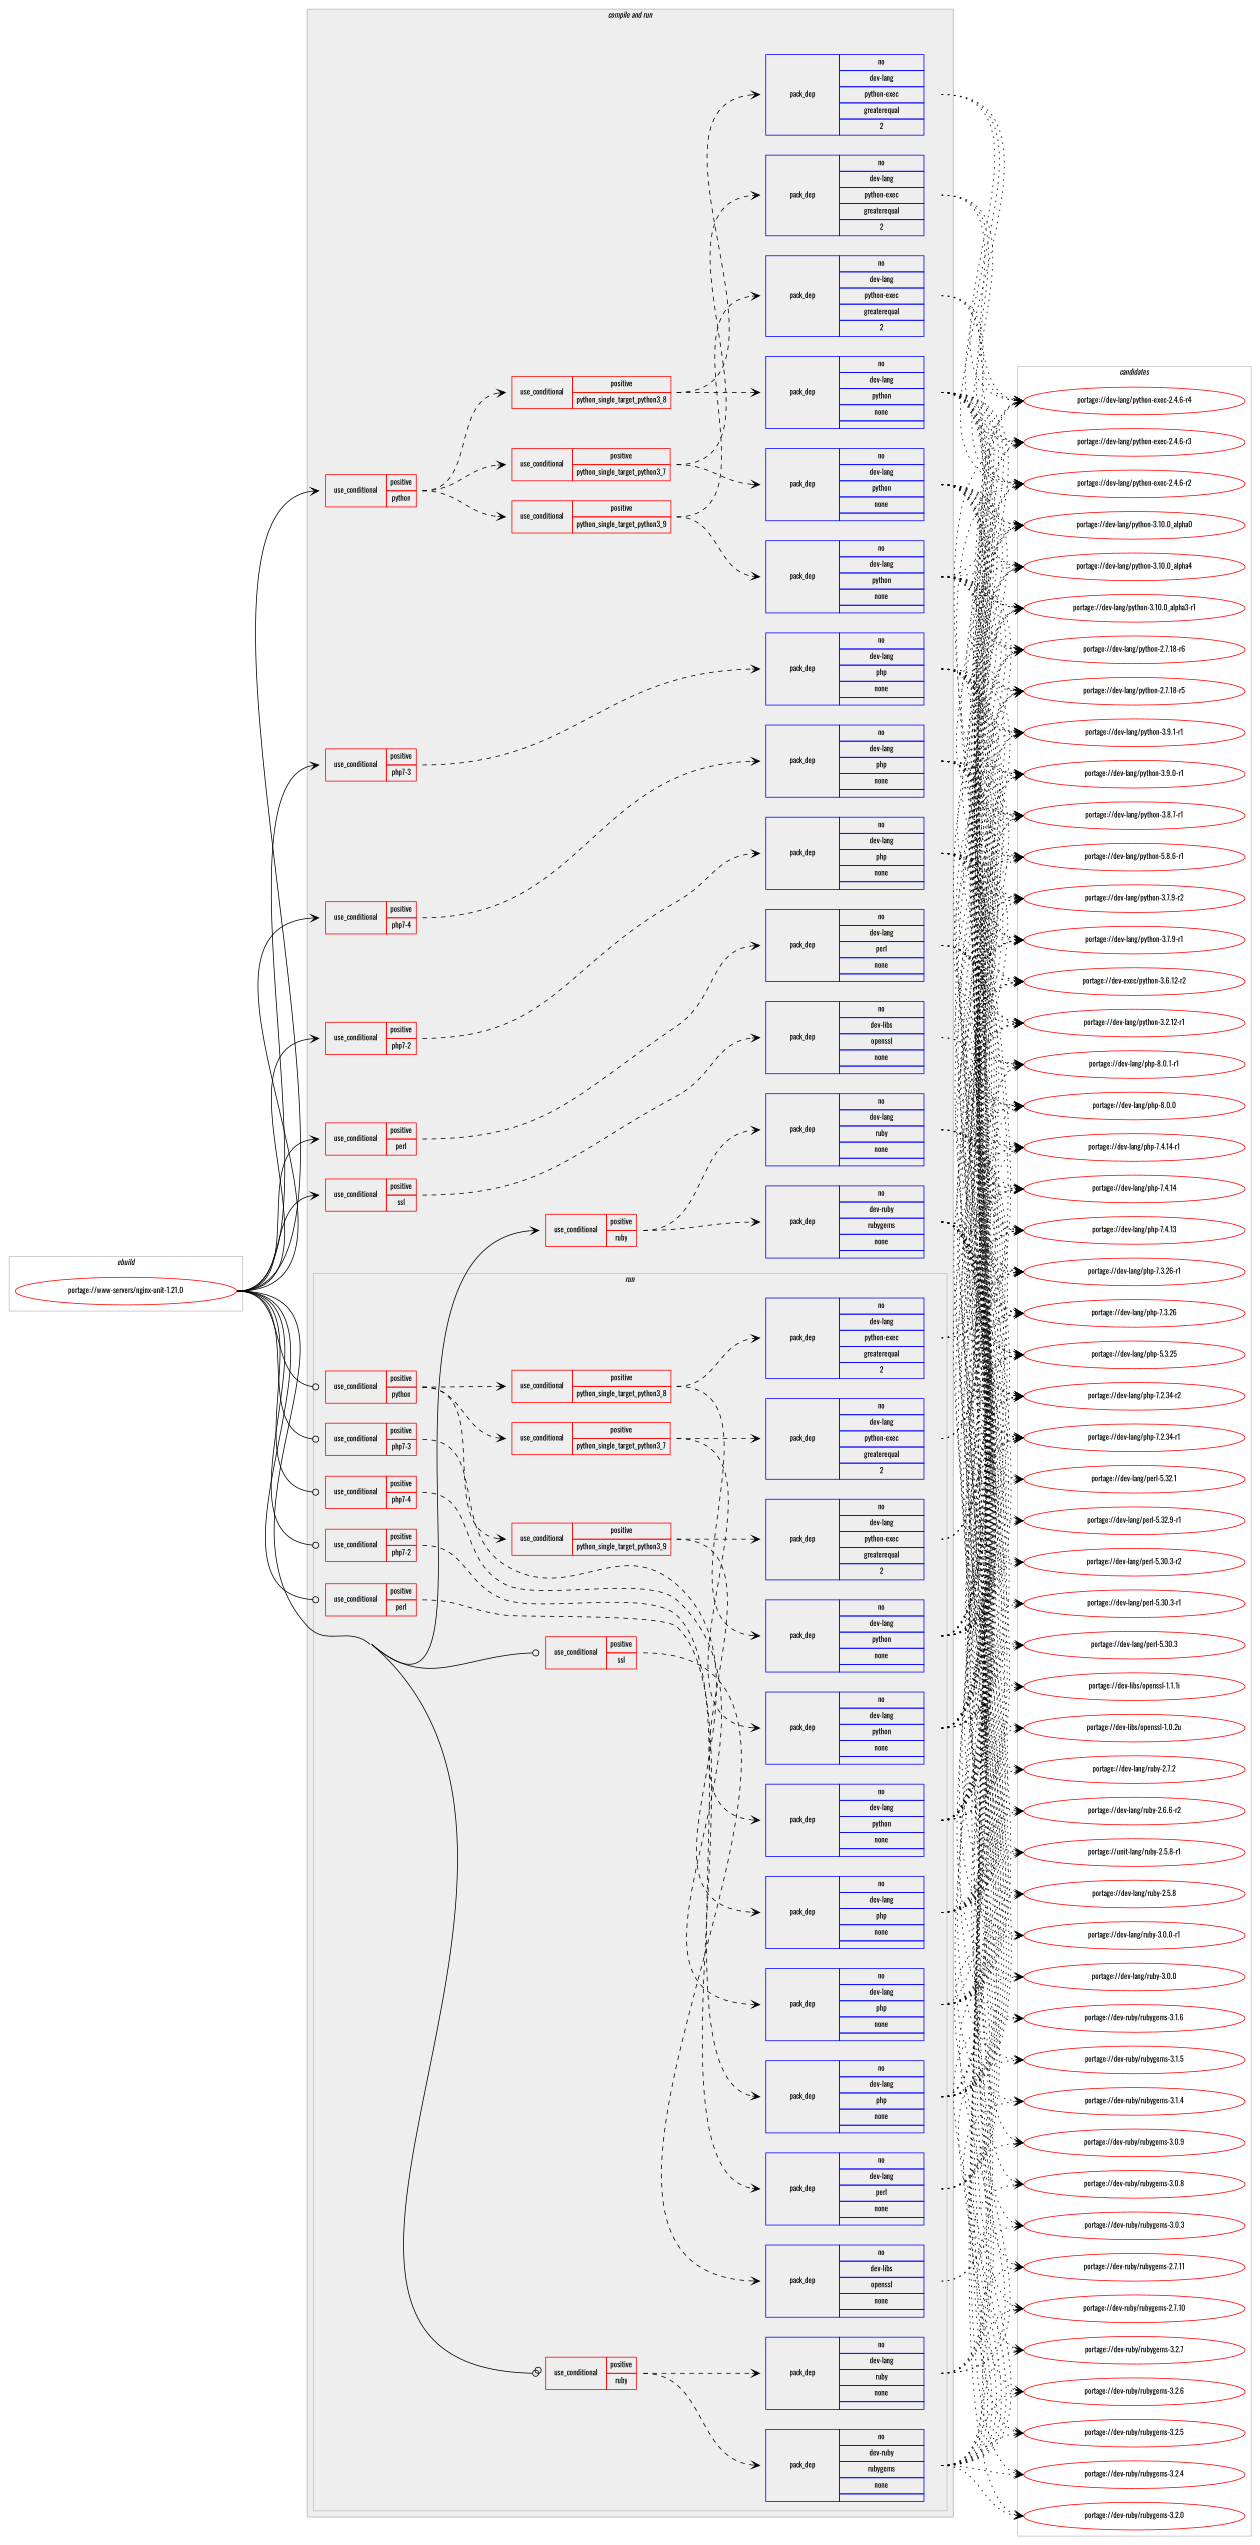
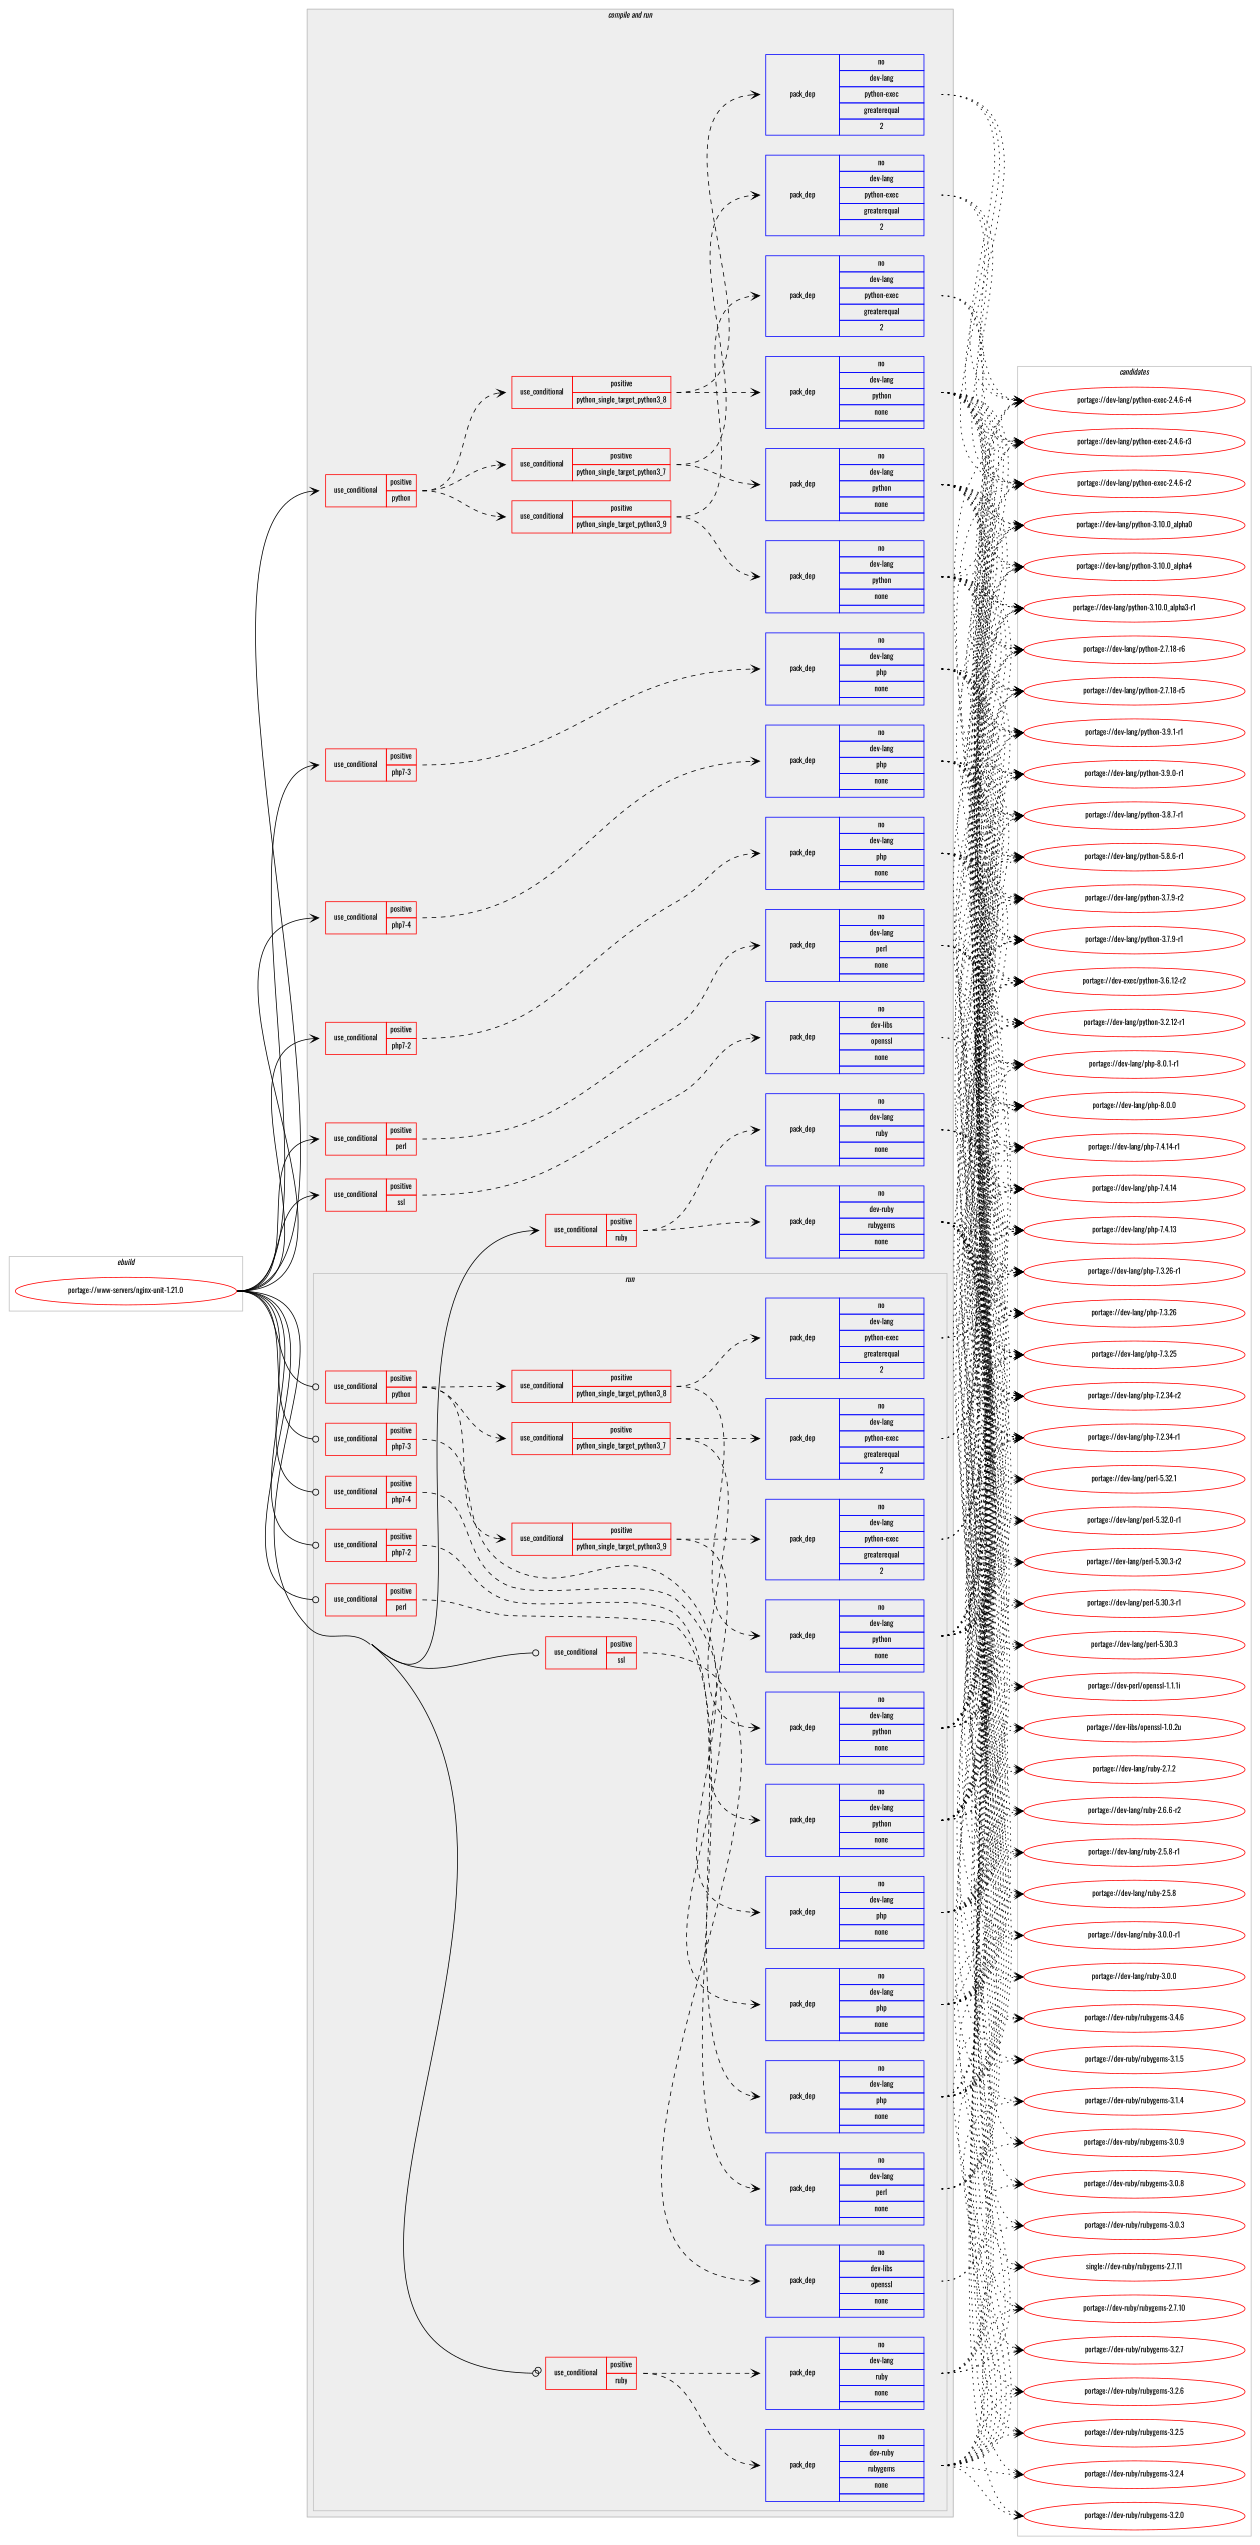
node "portage://dev-lang/php-5.3.25": label "portage://dev-lang/php-5.3.25" -> "portage://dev-lang/php-7.3.25"
node "portage://dev-lang/perl-5.32.9-r1": label "portage://dev-lang/perl-5.32.9-r1" -> "portage://dev-lang/perl-5.32.0-r1"
node "portage://dev-libs/openssl-1.1.1i": label "portage://dev-libs/openssl-1.1.1i" -> "portage://dev-perl/openssl-1.1.1i"
node "portage://unit-lang/ruby-2.5.8-r1": label "portage://unit-lang/ruby-2.5.8-r1" -> "portage://dev-lang/ruby-2.5.8-r1"
node "portage://dev-ruby/rubygems-3.1.6": label "portage://dev-ruby/rubygems-3.1.6" -> "portage://dev-ruby/rubygems-3.4.6"
node "portage://dev-ruby/rubygems-2.7.11": label "portage://dev-ruby/rubygems-2.7.11" -> "single://dev-ruby/rubygems-2.7.11"
